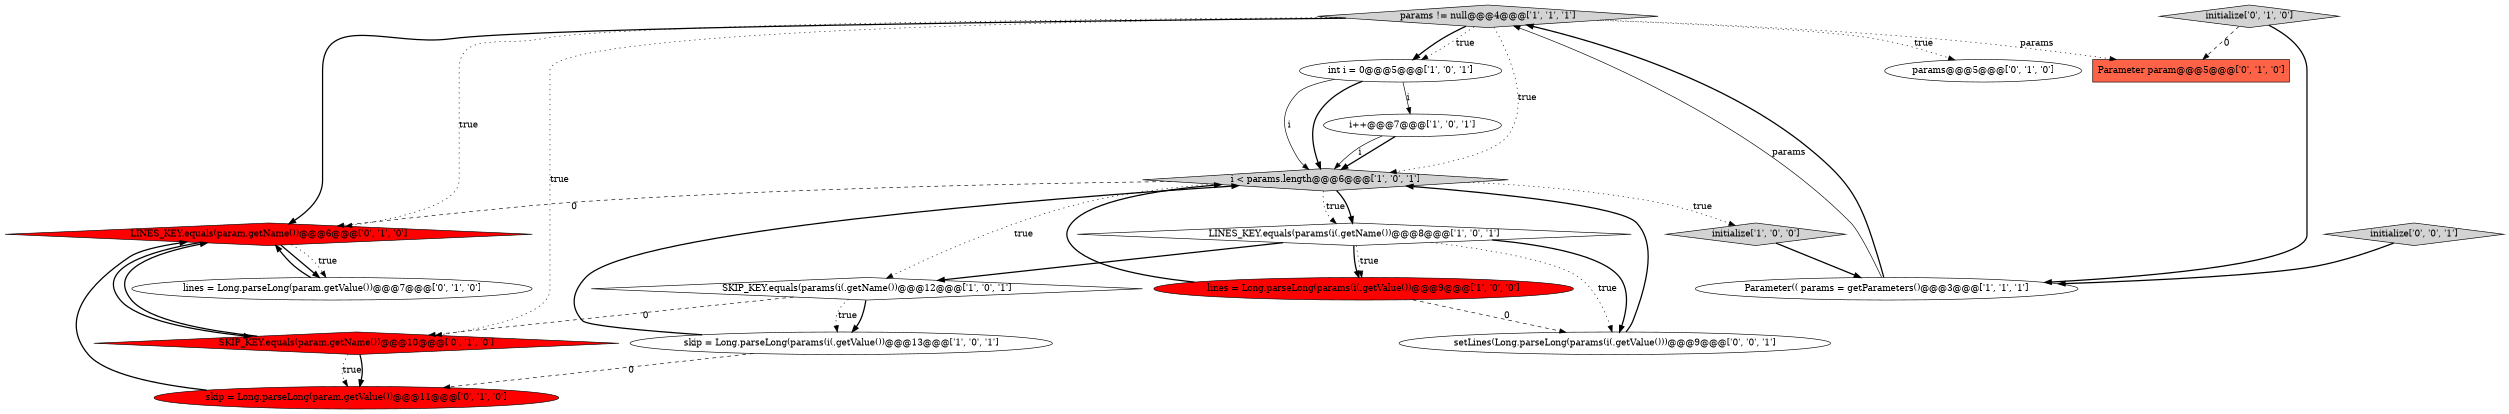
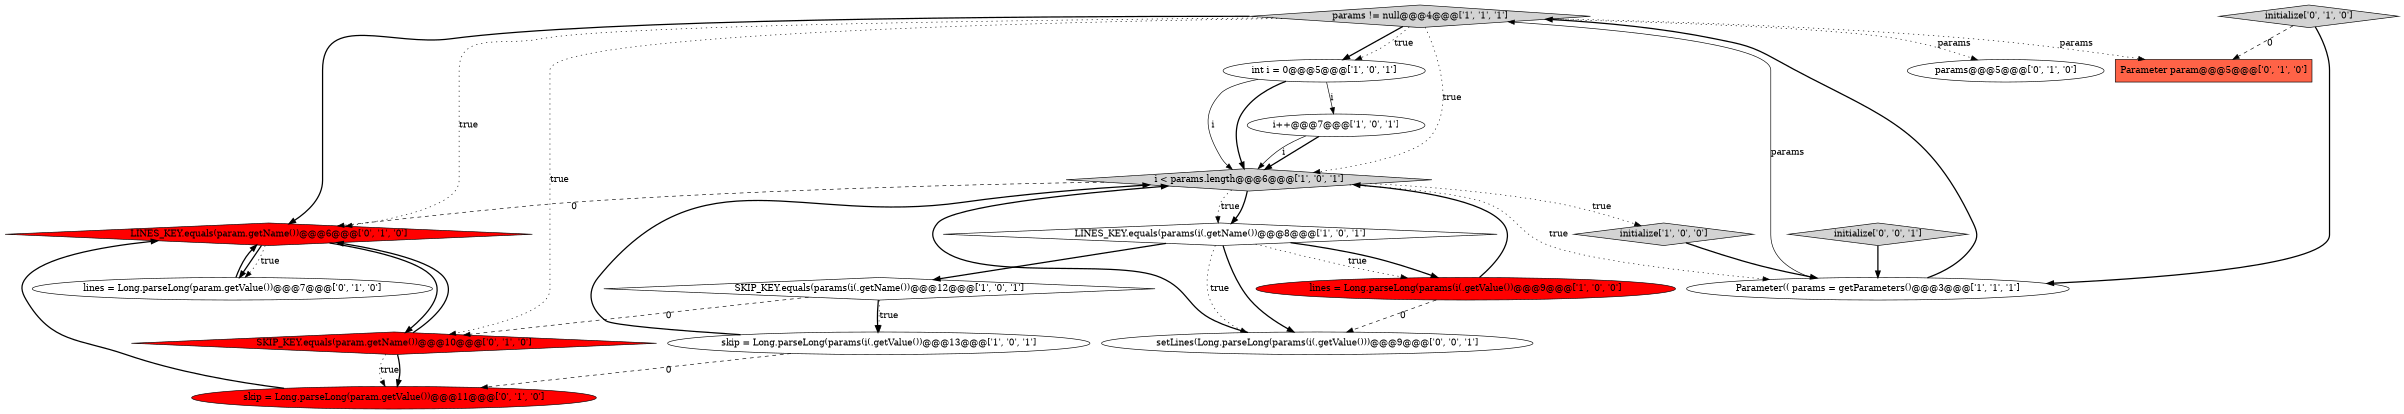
edge "params != null@@@4@@@['1', '1', '1']" -> "params@@@5@@@['0', '1', '0']": label "true" -> "params"
edge "i < params.length@@@6@@@['1', '0', '1']" -> "SKIP_KEY.equals(params(i(.getName())@@@12@@@['1', '0', '1']": now "i < params.length@@@6@@@['1', '0', '1']" -> "Parameter(( params = getParameters()@@@3@@@['1', '1', '1']"
